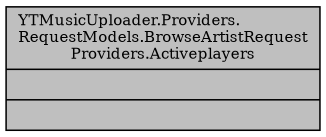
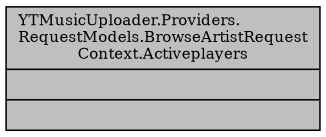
node "YTMusicUploader.Providers.": text "Providers.Activeplayers" -> "Context.Activeplayers"
